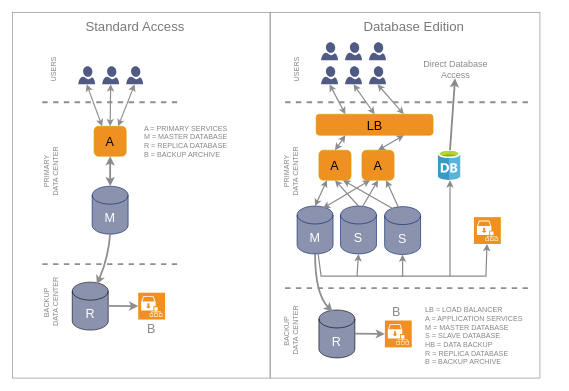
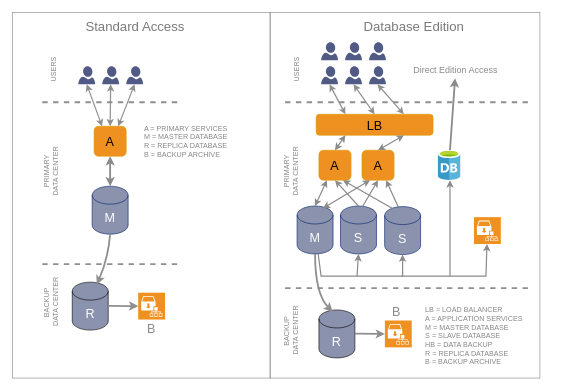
node "Direct Database Access": label "Direct Database Access" -> "Direct Edition Access"
